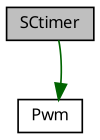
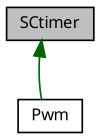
edge "SCtimer" -> "Pwm": reversed
